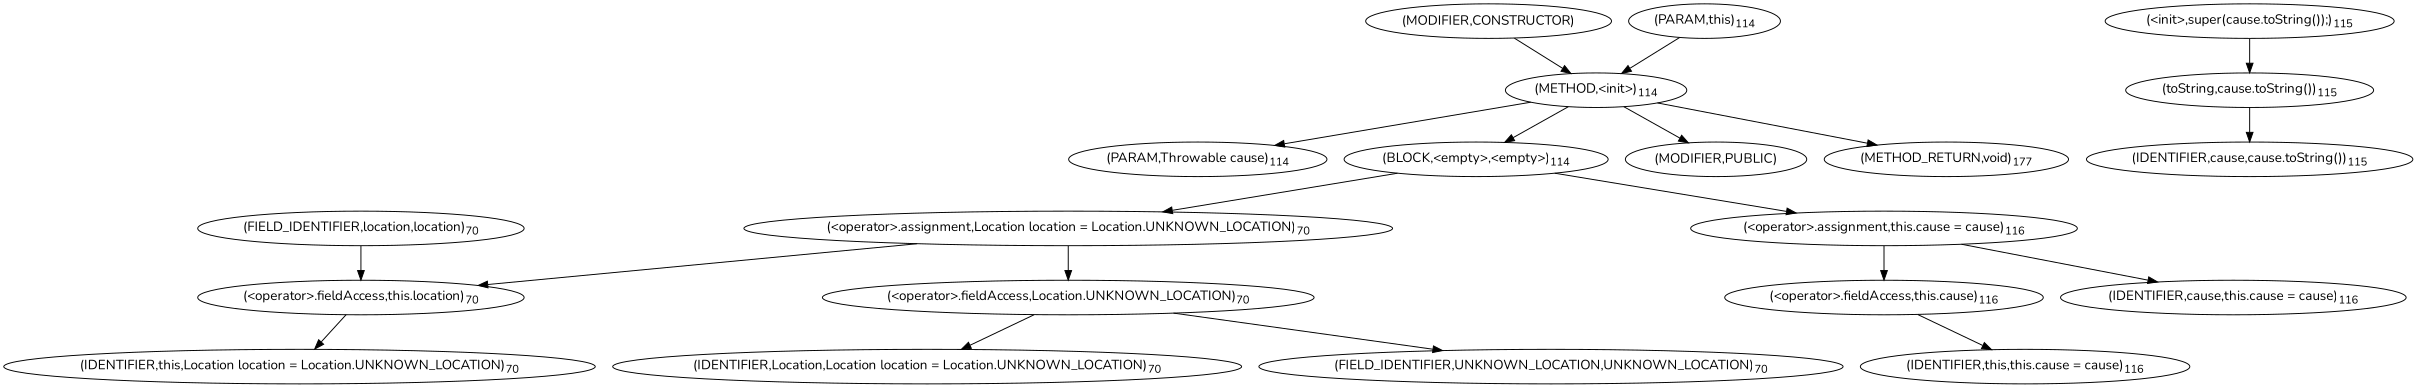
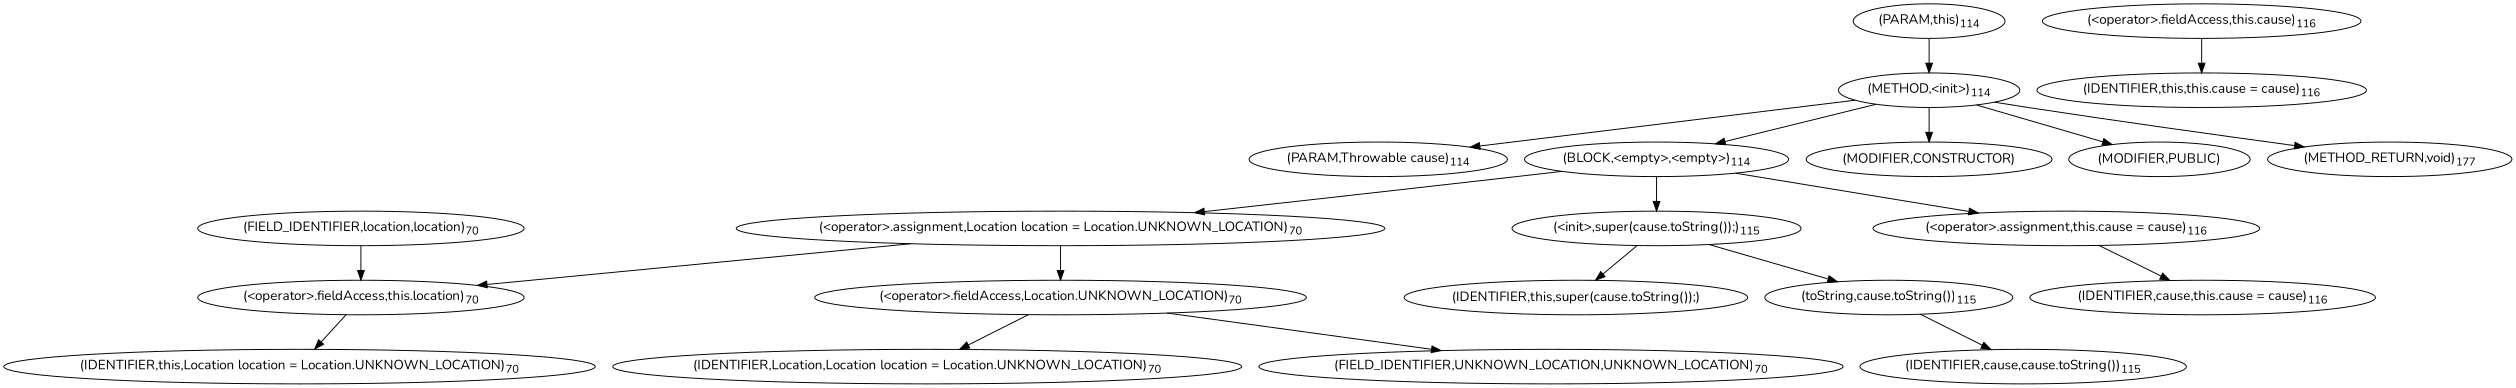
edge "(MODIFIER,CONSTRUCTOR)" -> "(METHOD,<init>)": reversed
edge "(BLOCK,<empty>,<empty>)" -> "(<init>,super(cause.toString());)": added
edge "(<operator>.assignment,this.cause = cause)" -> "(<operator>.fieldAccess,this.cause)": removed
node "(IDENTIFIER,this,super(cause.toString());)": added
